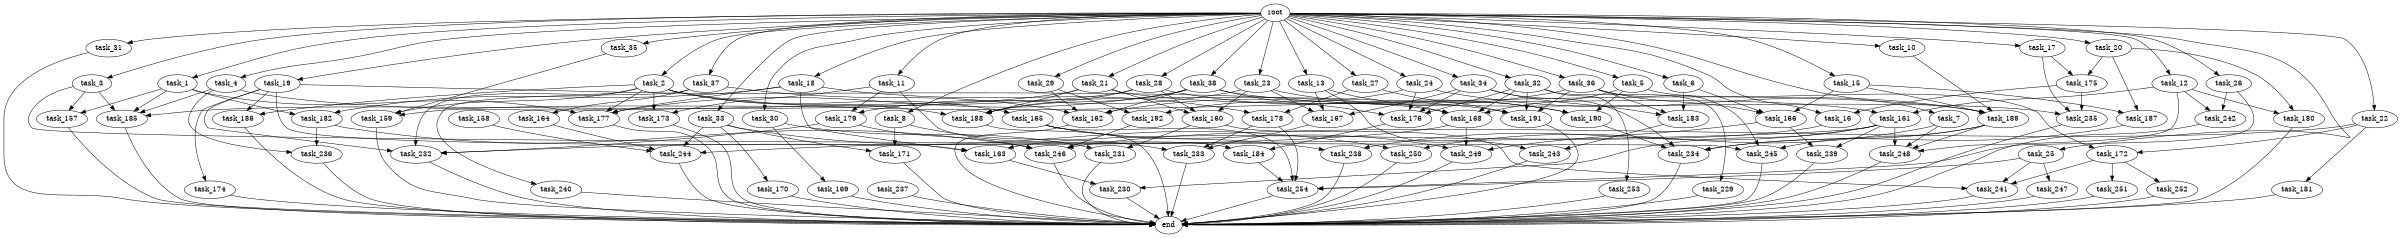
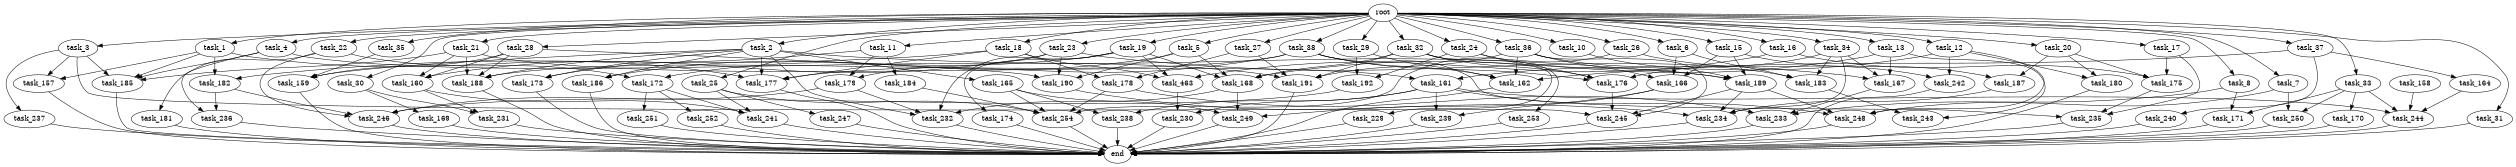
edge "task_3" -> "task_237": added
edge "task_175" -> "task_16": reversed
edge "task_176" -> "task_184": now "task_176" -> "task_245"
node "task_163": label "task_163" -> "task_463"
edge "task_243" -> "end": removed
